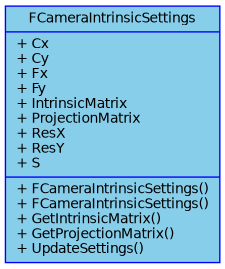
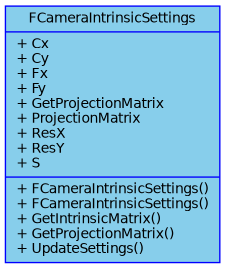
node "FCameraIntrinsicSettings": text "+ IntrinsicMatrix" -> "+ GetProjectionMatrix"
